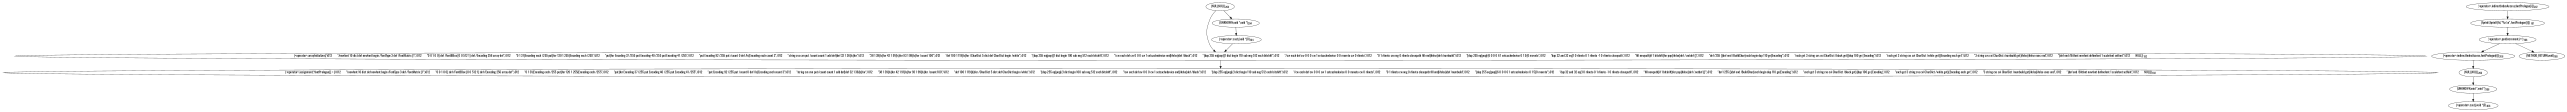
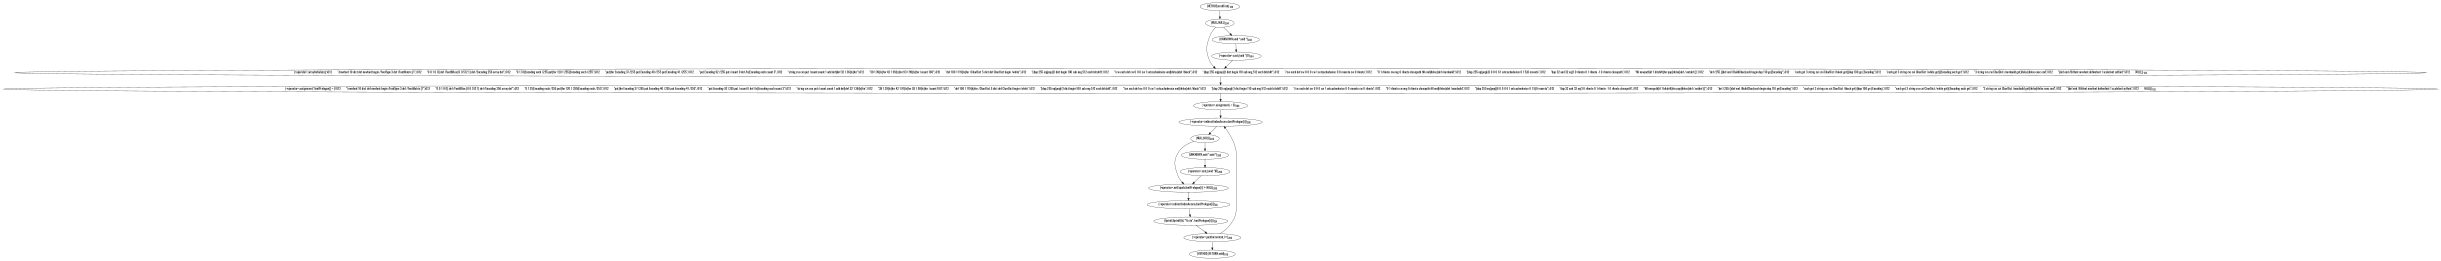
node "(METHOD,emitFont)": added
node "(<operator>.assignment,i = 0)": added
node "(<operator>.notEquals,fontPrologue[i] != NULL)": added
